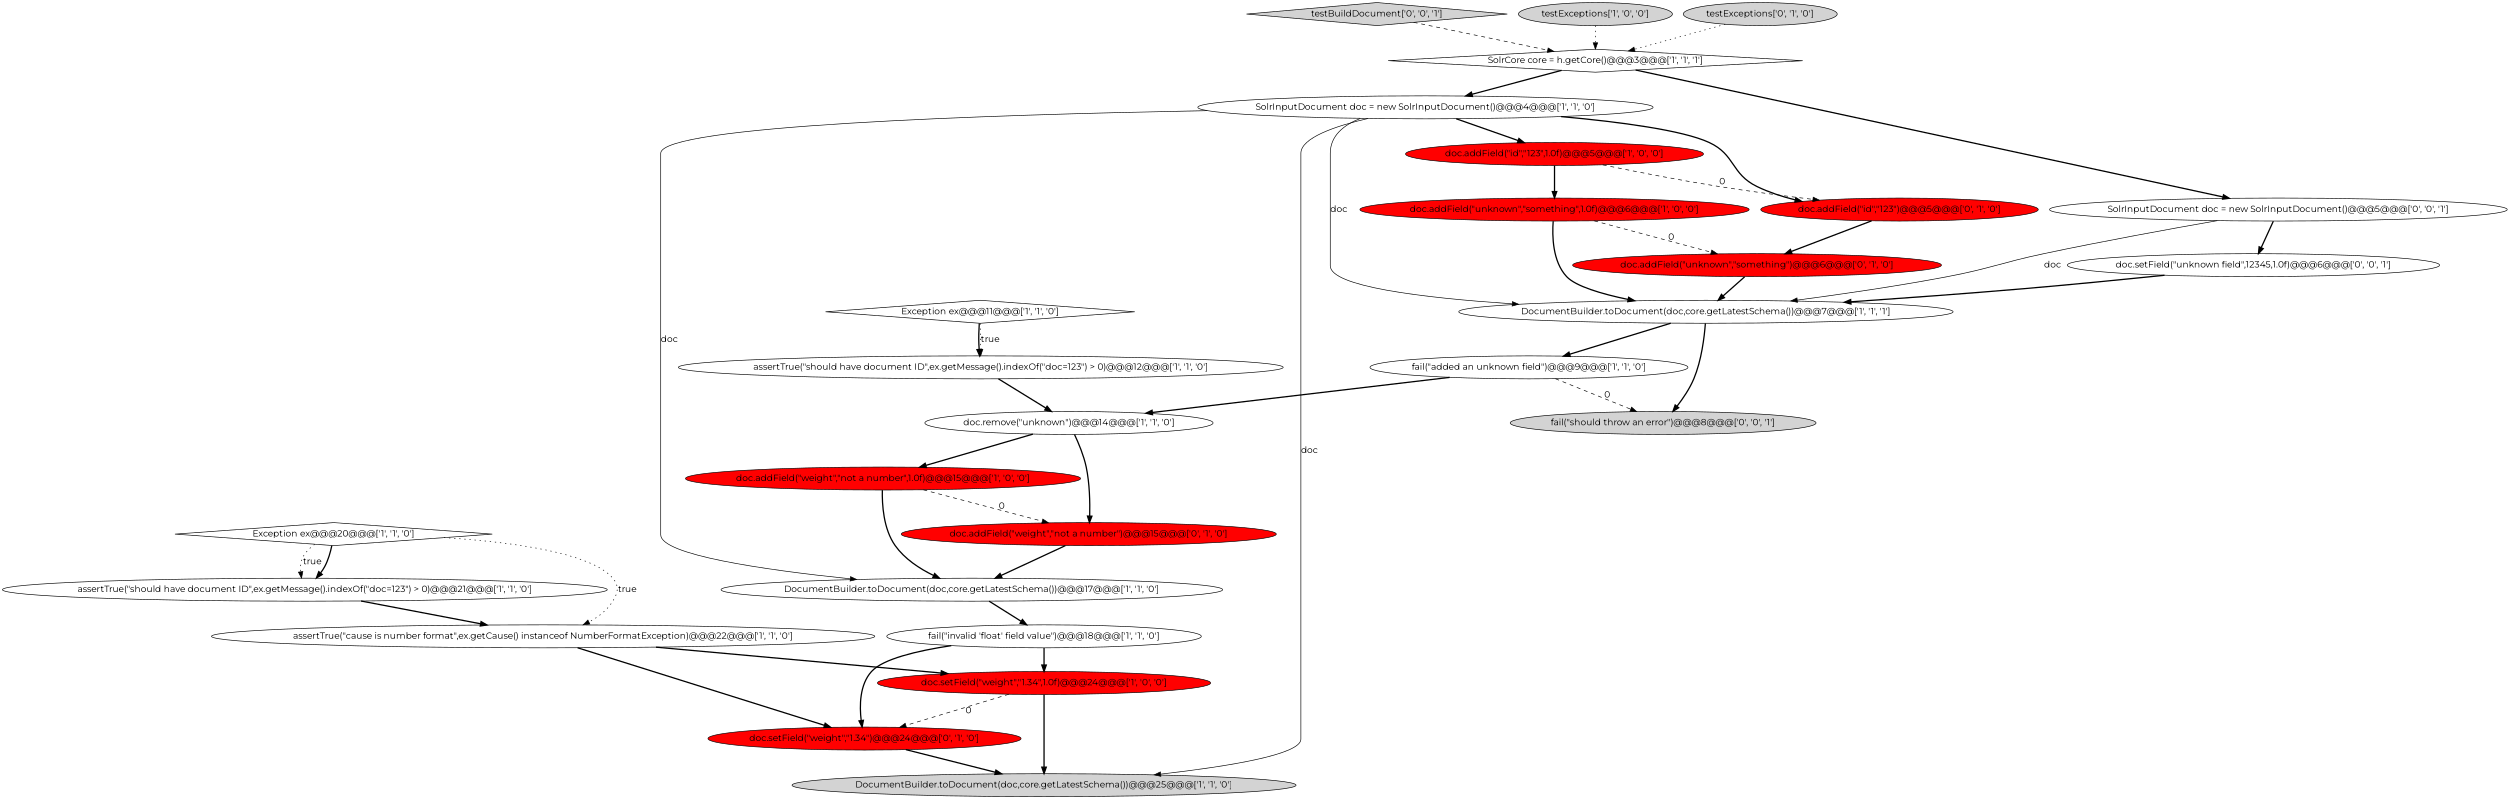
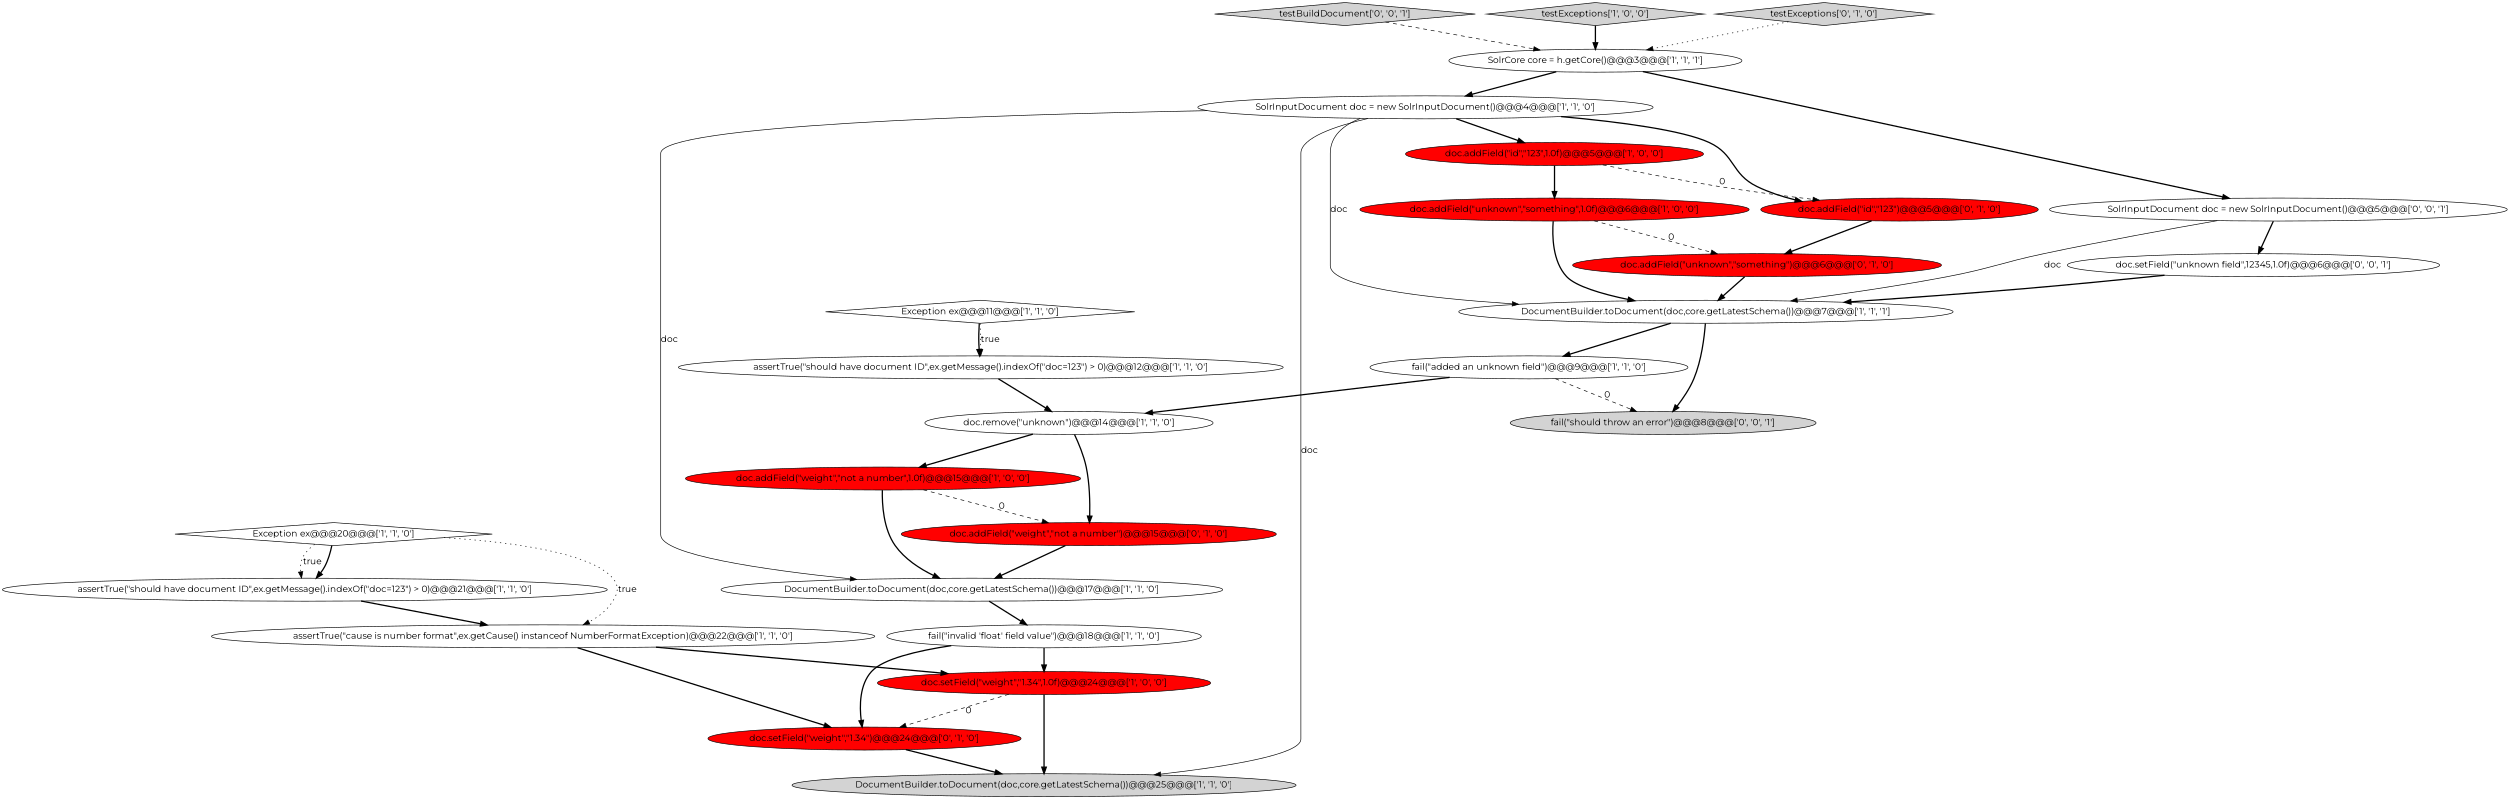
node "testExceptions['1', '0', '0']": shape ellipse -> diamond
node "testExceptions['0', '1', '0']": shape ellipse -> diamond
edge "testExceptions['1', '0', '0']" -> "SolrCore core = h.getCore()@@@3@@@['1', '1', '1']": style dotted -> bold
node "SolrCore core = h.getCore()@@@3@@@['1', '1', '1']": shape diamond -> ellipse
